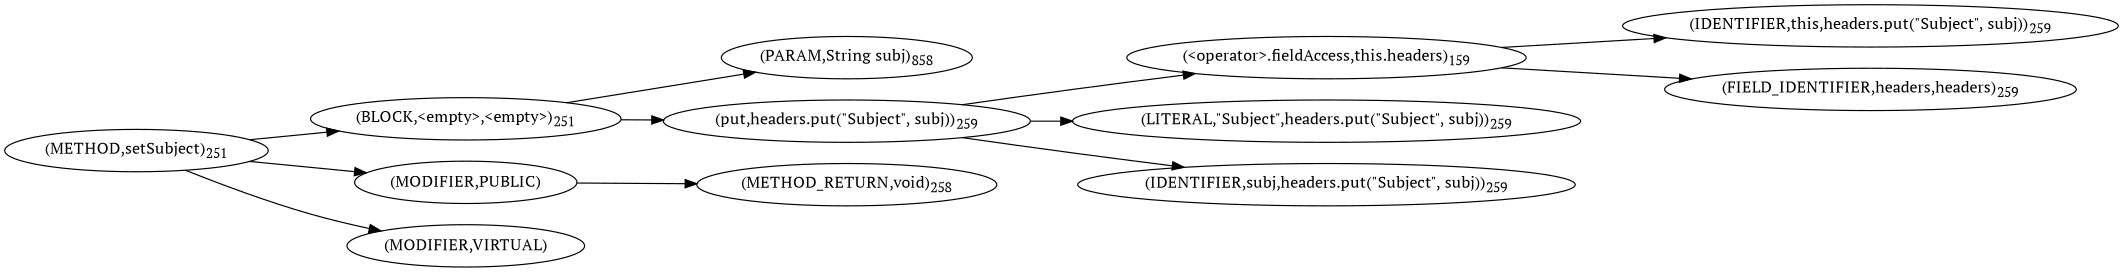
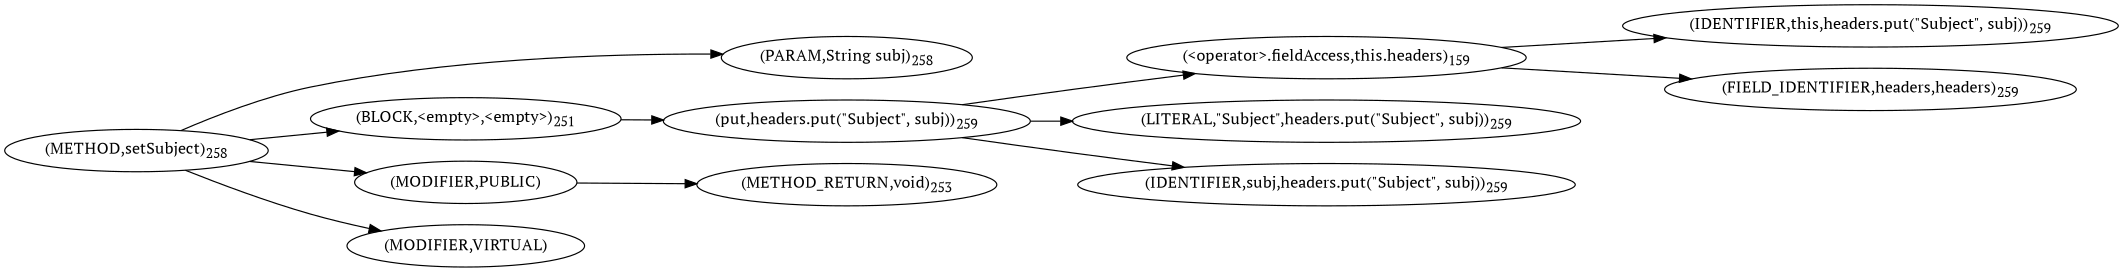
node "(PARAM,String subj)": text "858" -> "258"
edge "(BLOCK,<empty>,<empty>)" -> "(PARAM,String subj)": now "(METHOD,setSubject)" -> "(PARAM,String subj)"
node "(METHOD,setSubject)": text "251" -> "258"
node "(METHOD_RETURN,void)": text "258" -> "253"
